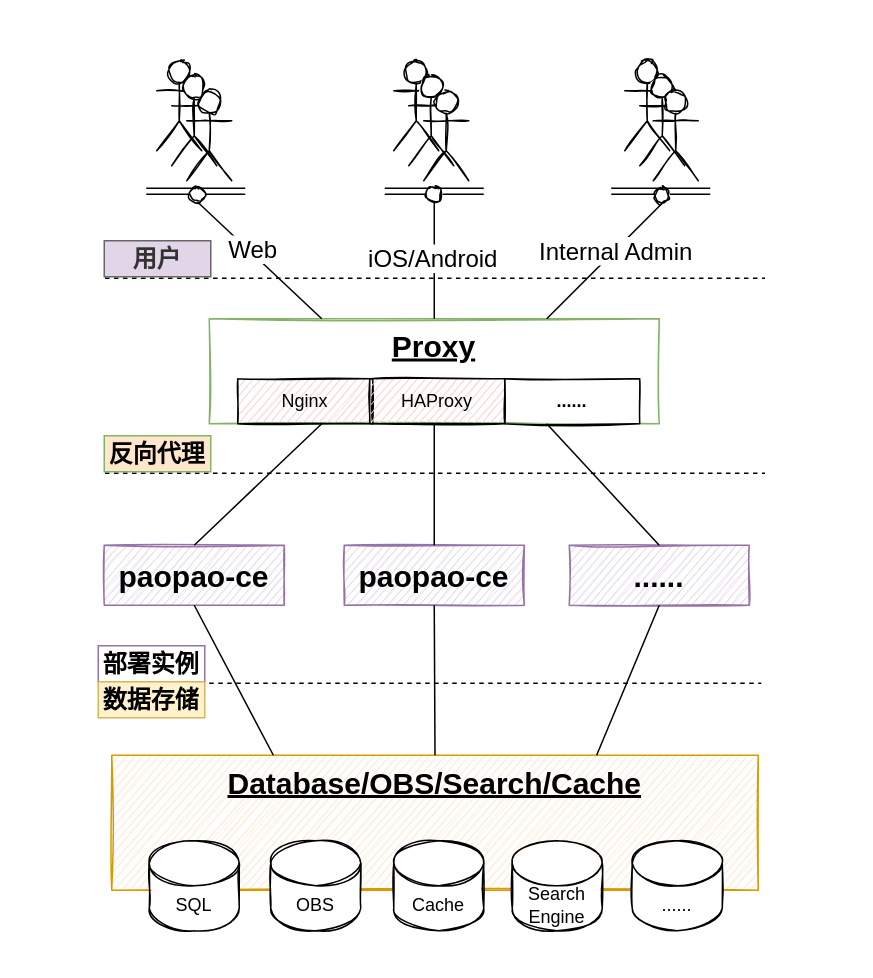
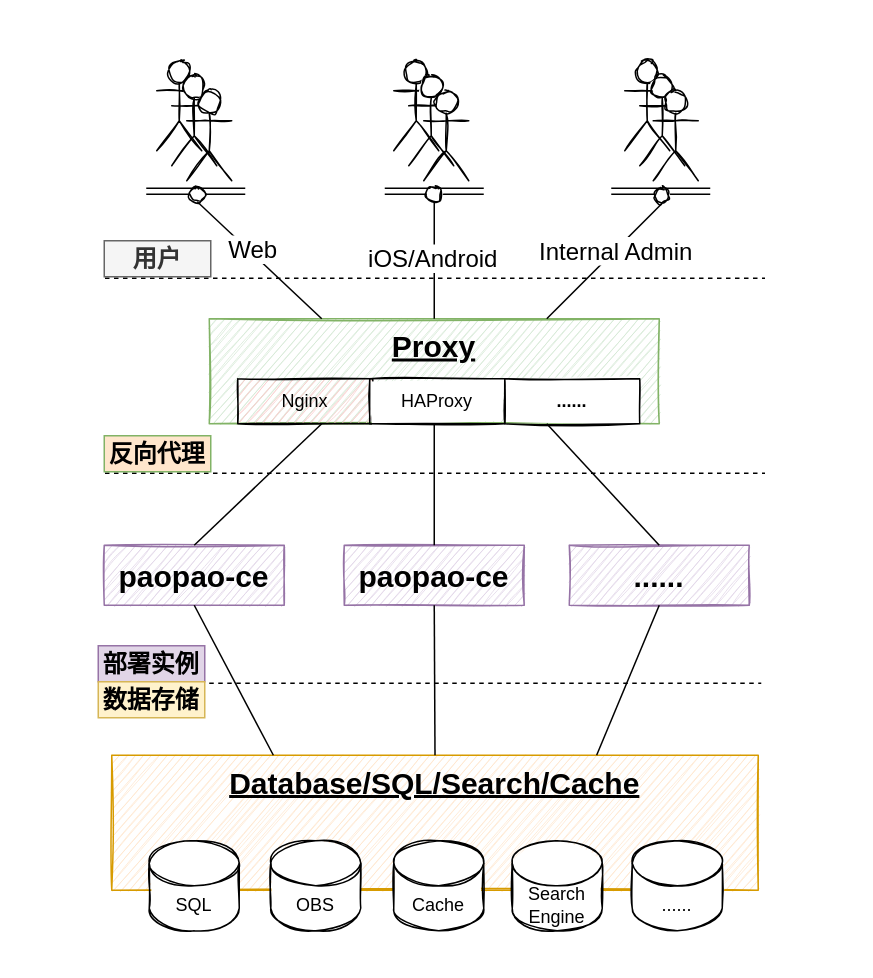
node "用户": fillcolor #e1d5e7 -> #f5f5f5
node "Proxy": fillcolor #ffffff -> #d5e8d4
node "HAProxy": fillcolor #f8cecc -> #ffffff
node "部署实例": fillcolor #ffffff -> #e1d5e7
node "Database/OBS/Search/Cache": label "Database/OBS/Search/Cache" -> "Database/SQL/Search/Cache"
